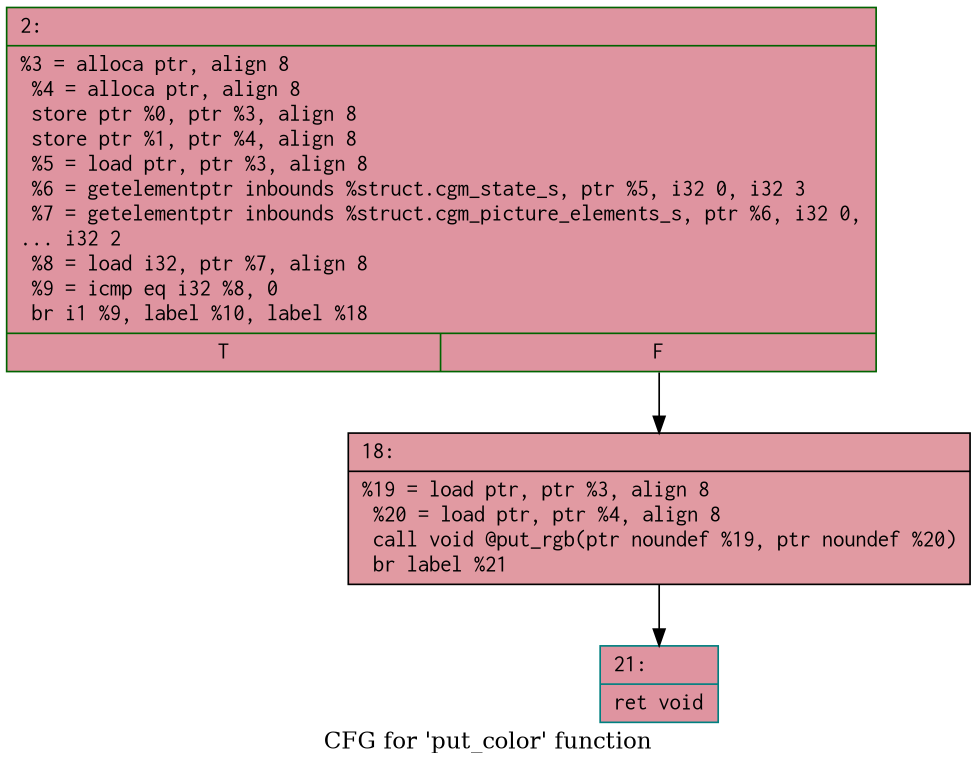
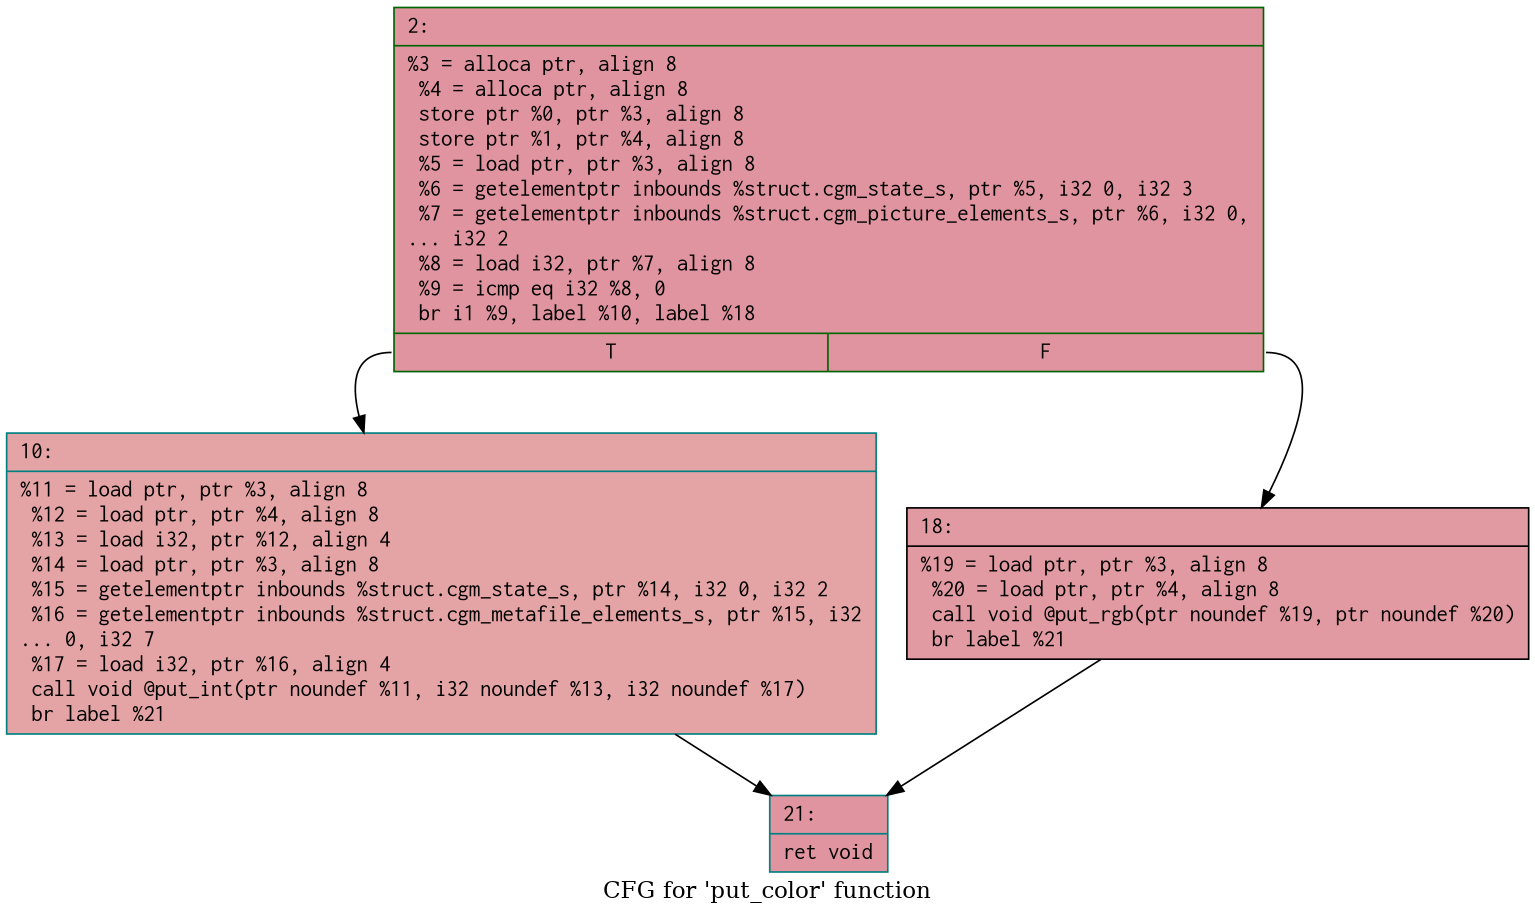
node "10:": added
